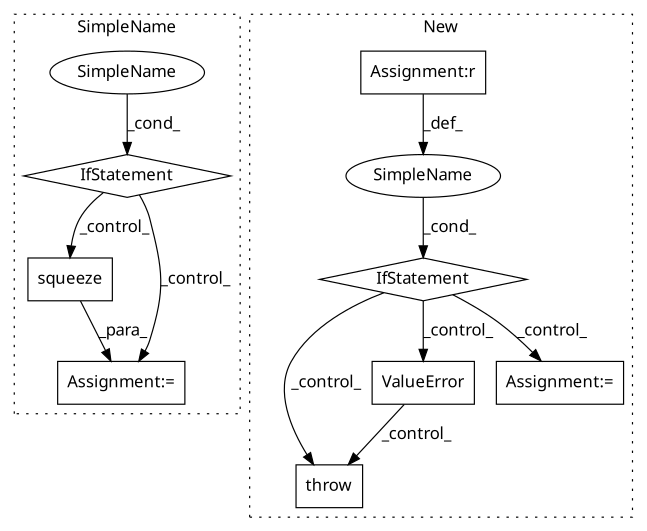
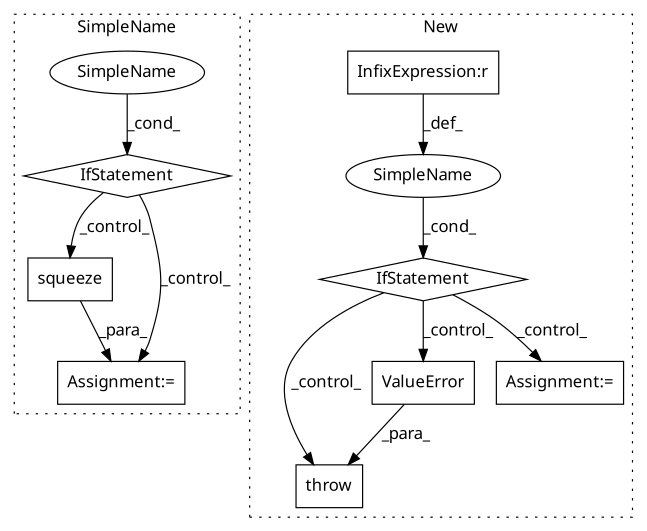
node "Assignment:r": label "Assignment:r" -> "InfixExpression:r"
edge "ValueError" -> "throw": label "_control_" -> "_para_"
